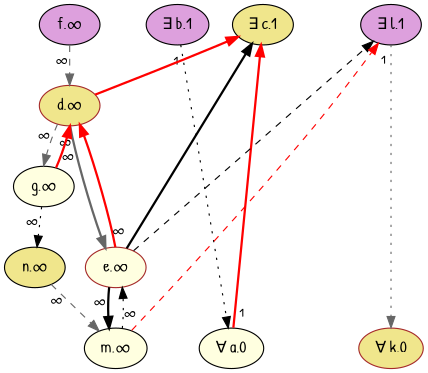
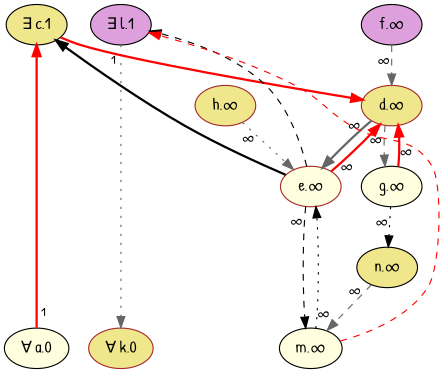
node "∃ b.1": removed
edge "d.∞" -> "∃ c.1": reversed
node "h.∞": added
edge "e.∞" -> "m.∞": style bold -> dashed
